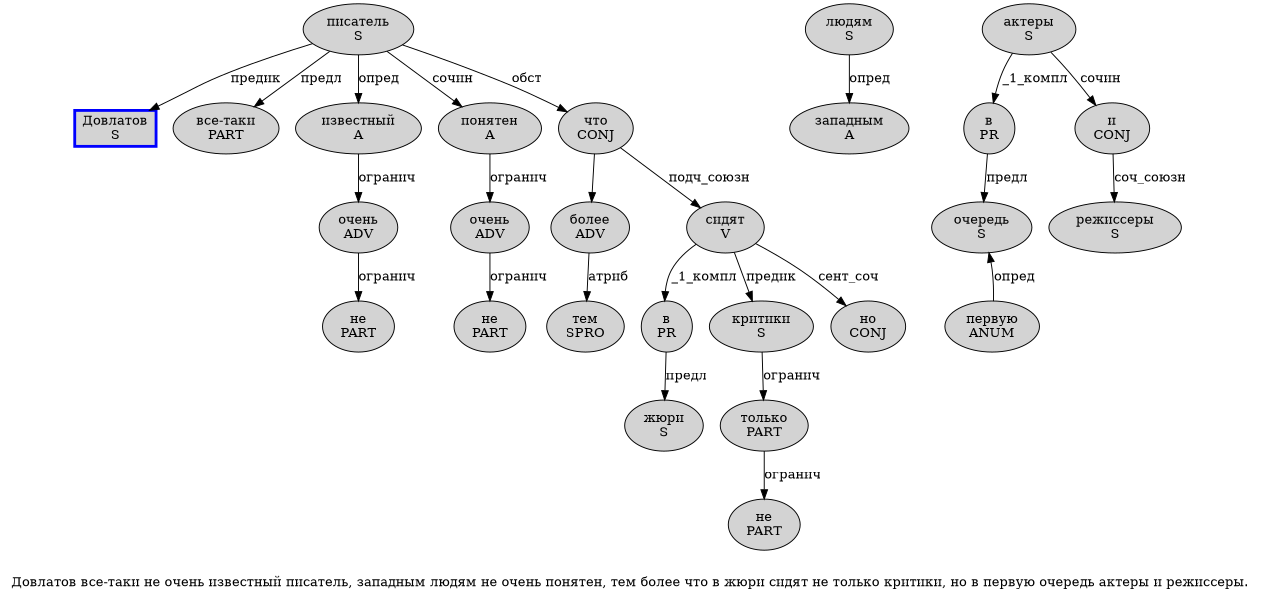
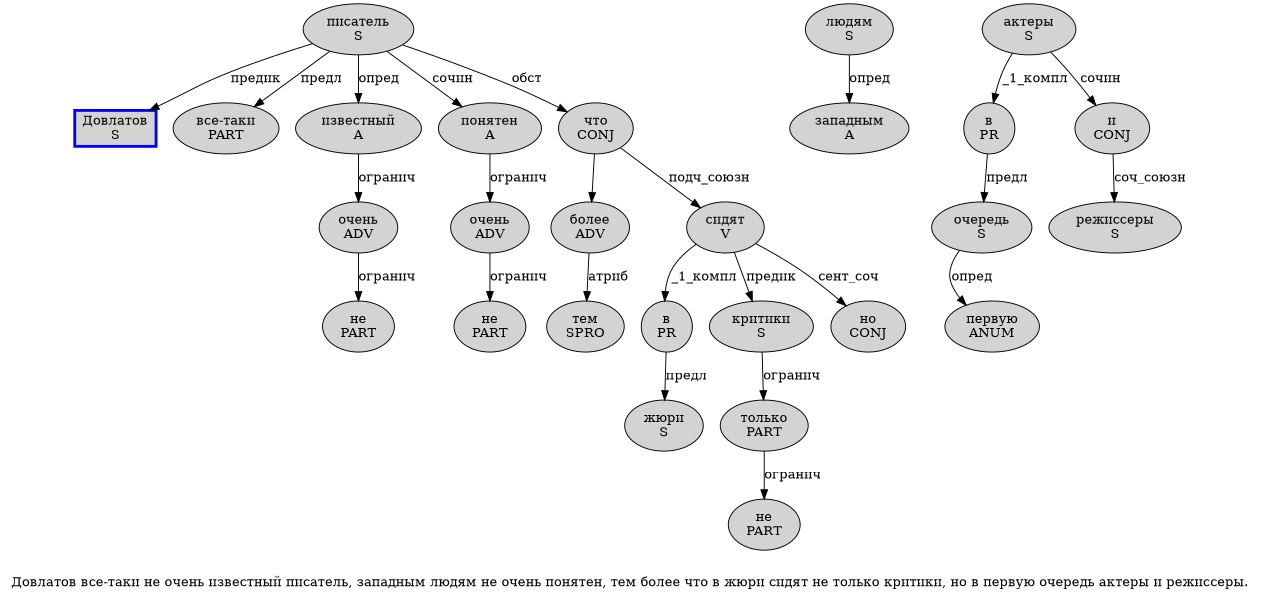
edge "первую ANUM" -> "очередь S": reversed
